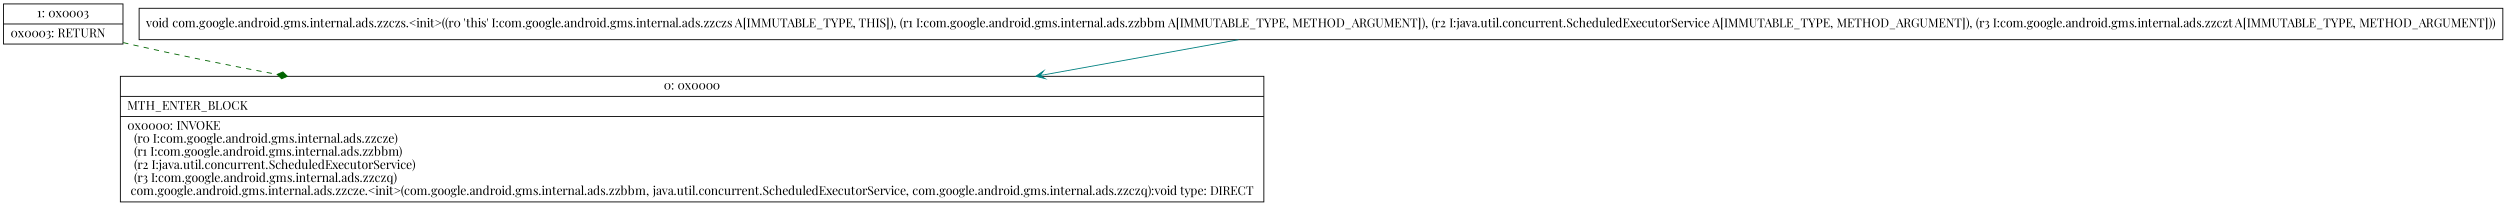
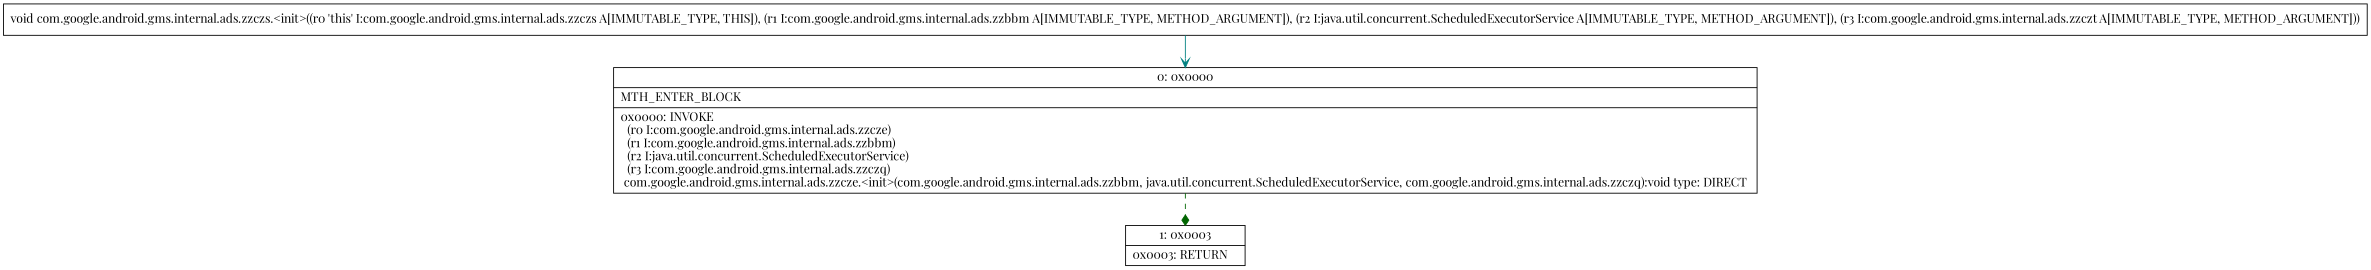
edge "1: 0x0003" -> "0: 0x0000": reversed
